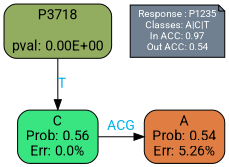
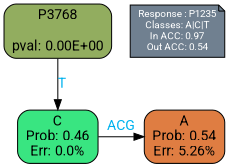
node "P3718 pval: 0.00E+00": label "P3718 pval: 0.00E+00" -> "P3768 pval: 0.00E+00"
node "C Prob: 0.56 Err: 0.0%": label "C Prob: 0.56 Err: 0.0%" -> "C Prob: 0.46 Err: 0.0%"
